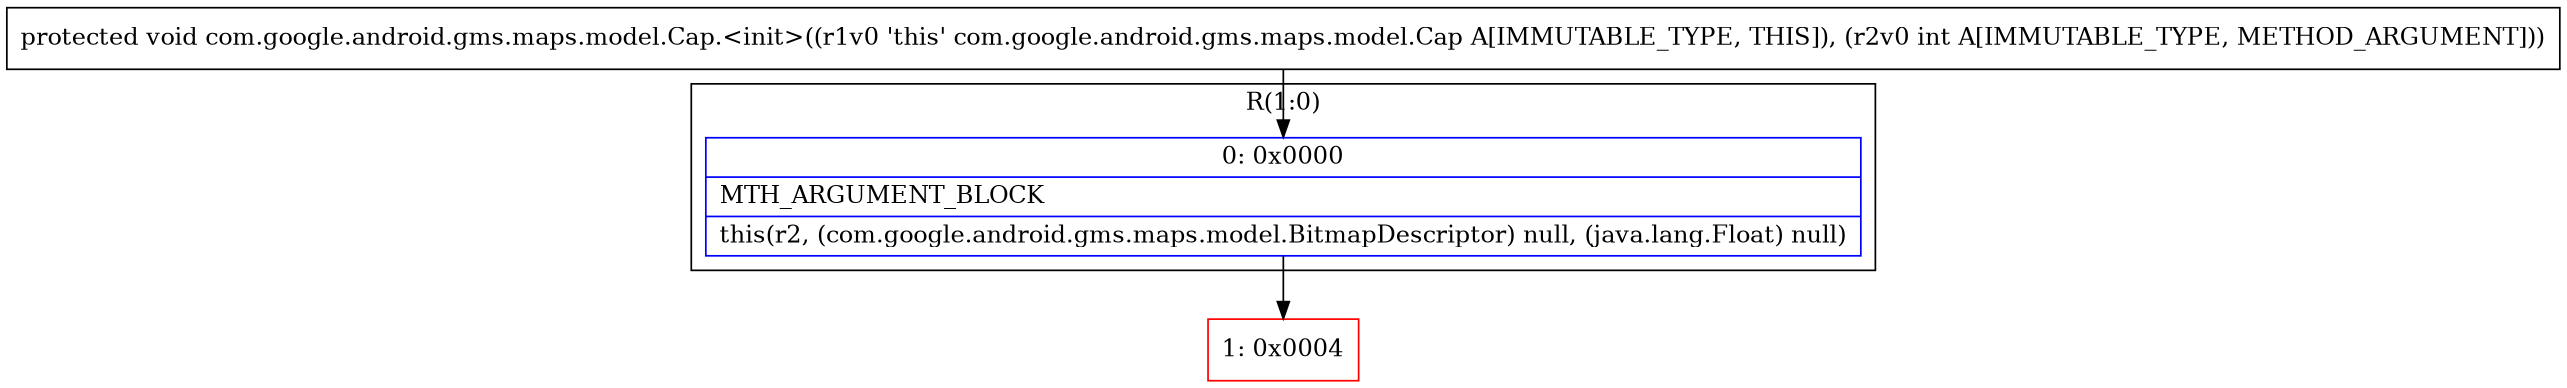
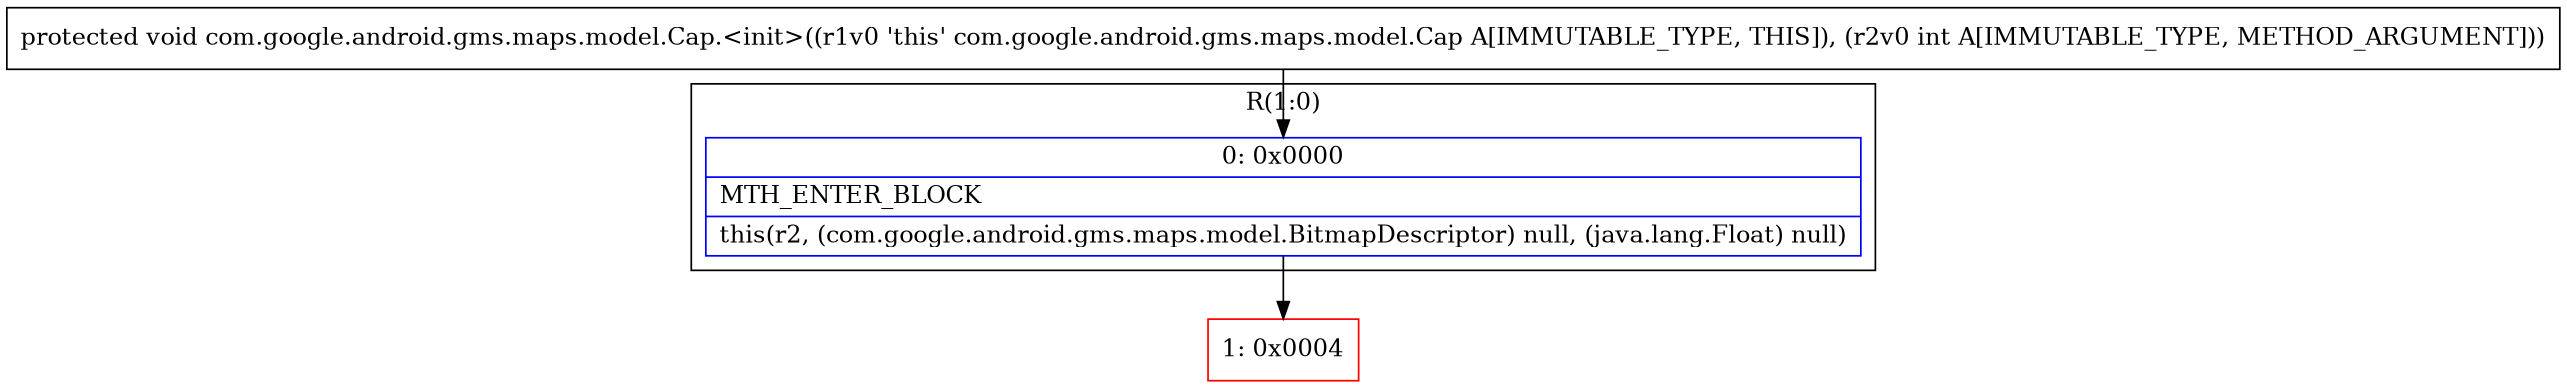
node "0: 0x0000": text "MTH_ARGUMENT_BLOCK" -> "MTH_ENTER_BLOCK"
